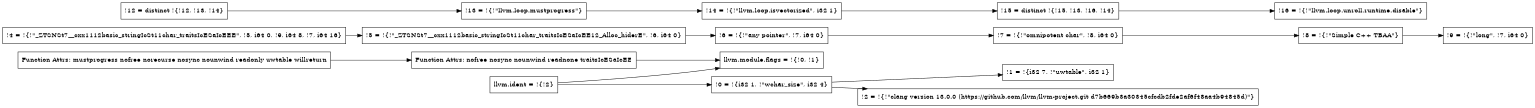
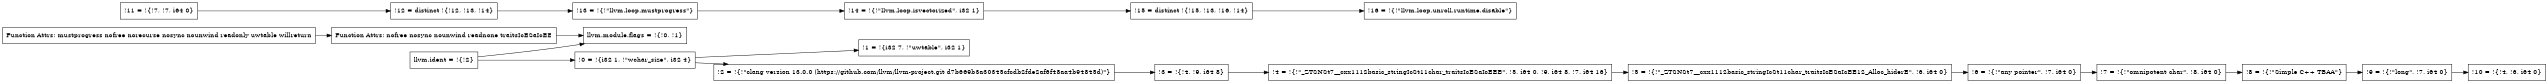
node "!11 = !{!7, !7, i64 0}": added
node "!3 = !{!4, !9, i64 8}": added
node "!10 = !{!4, !6, i64 0}": added
